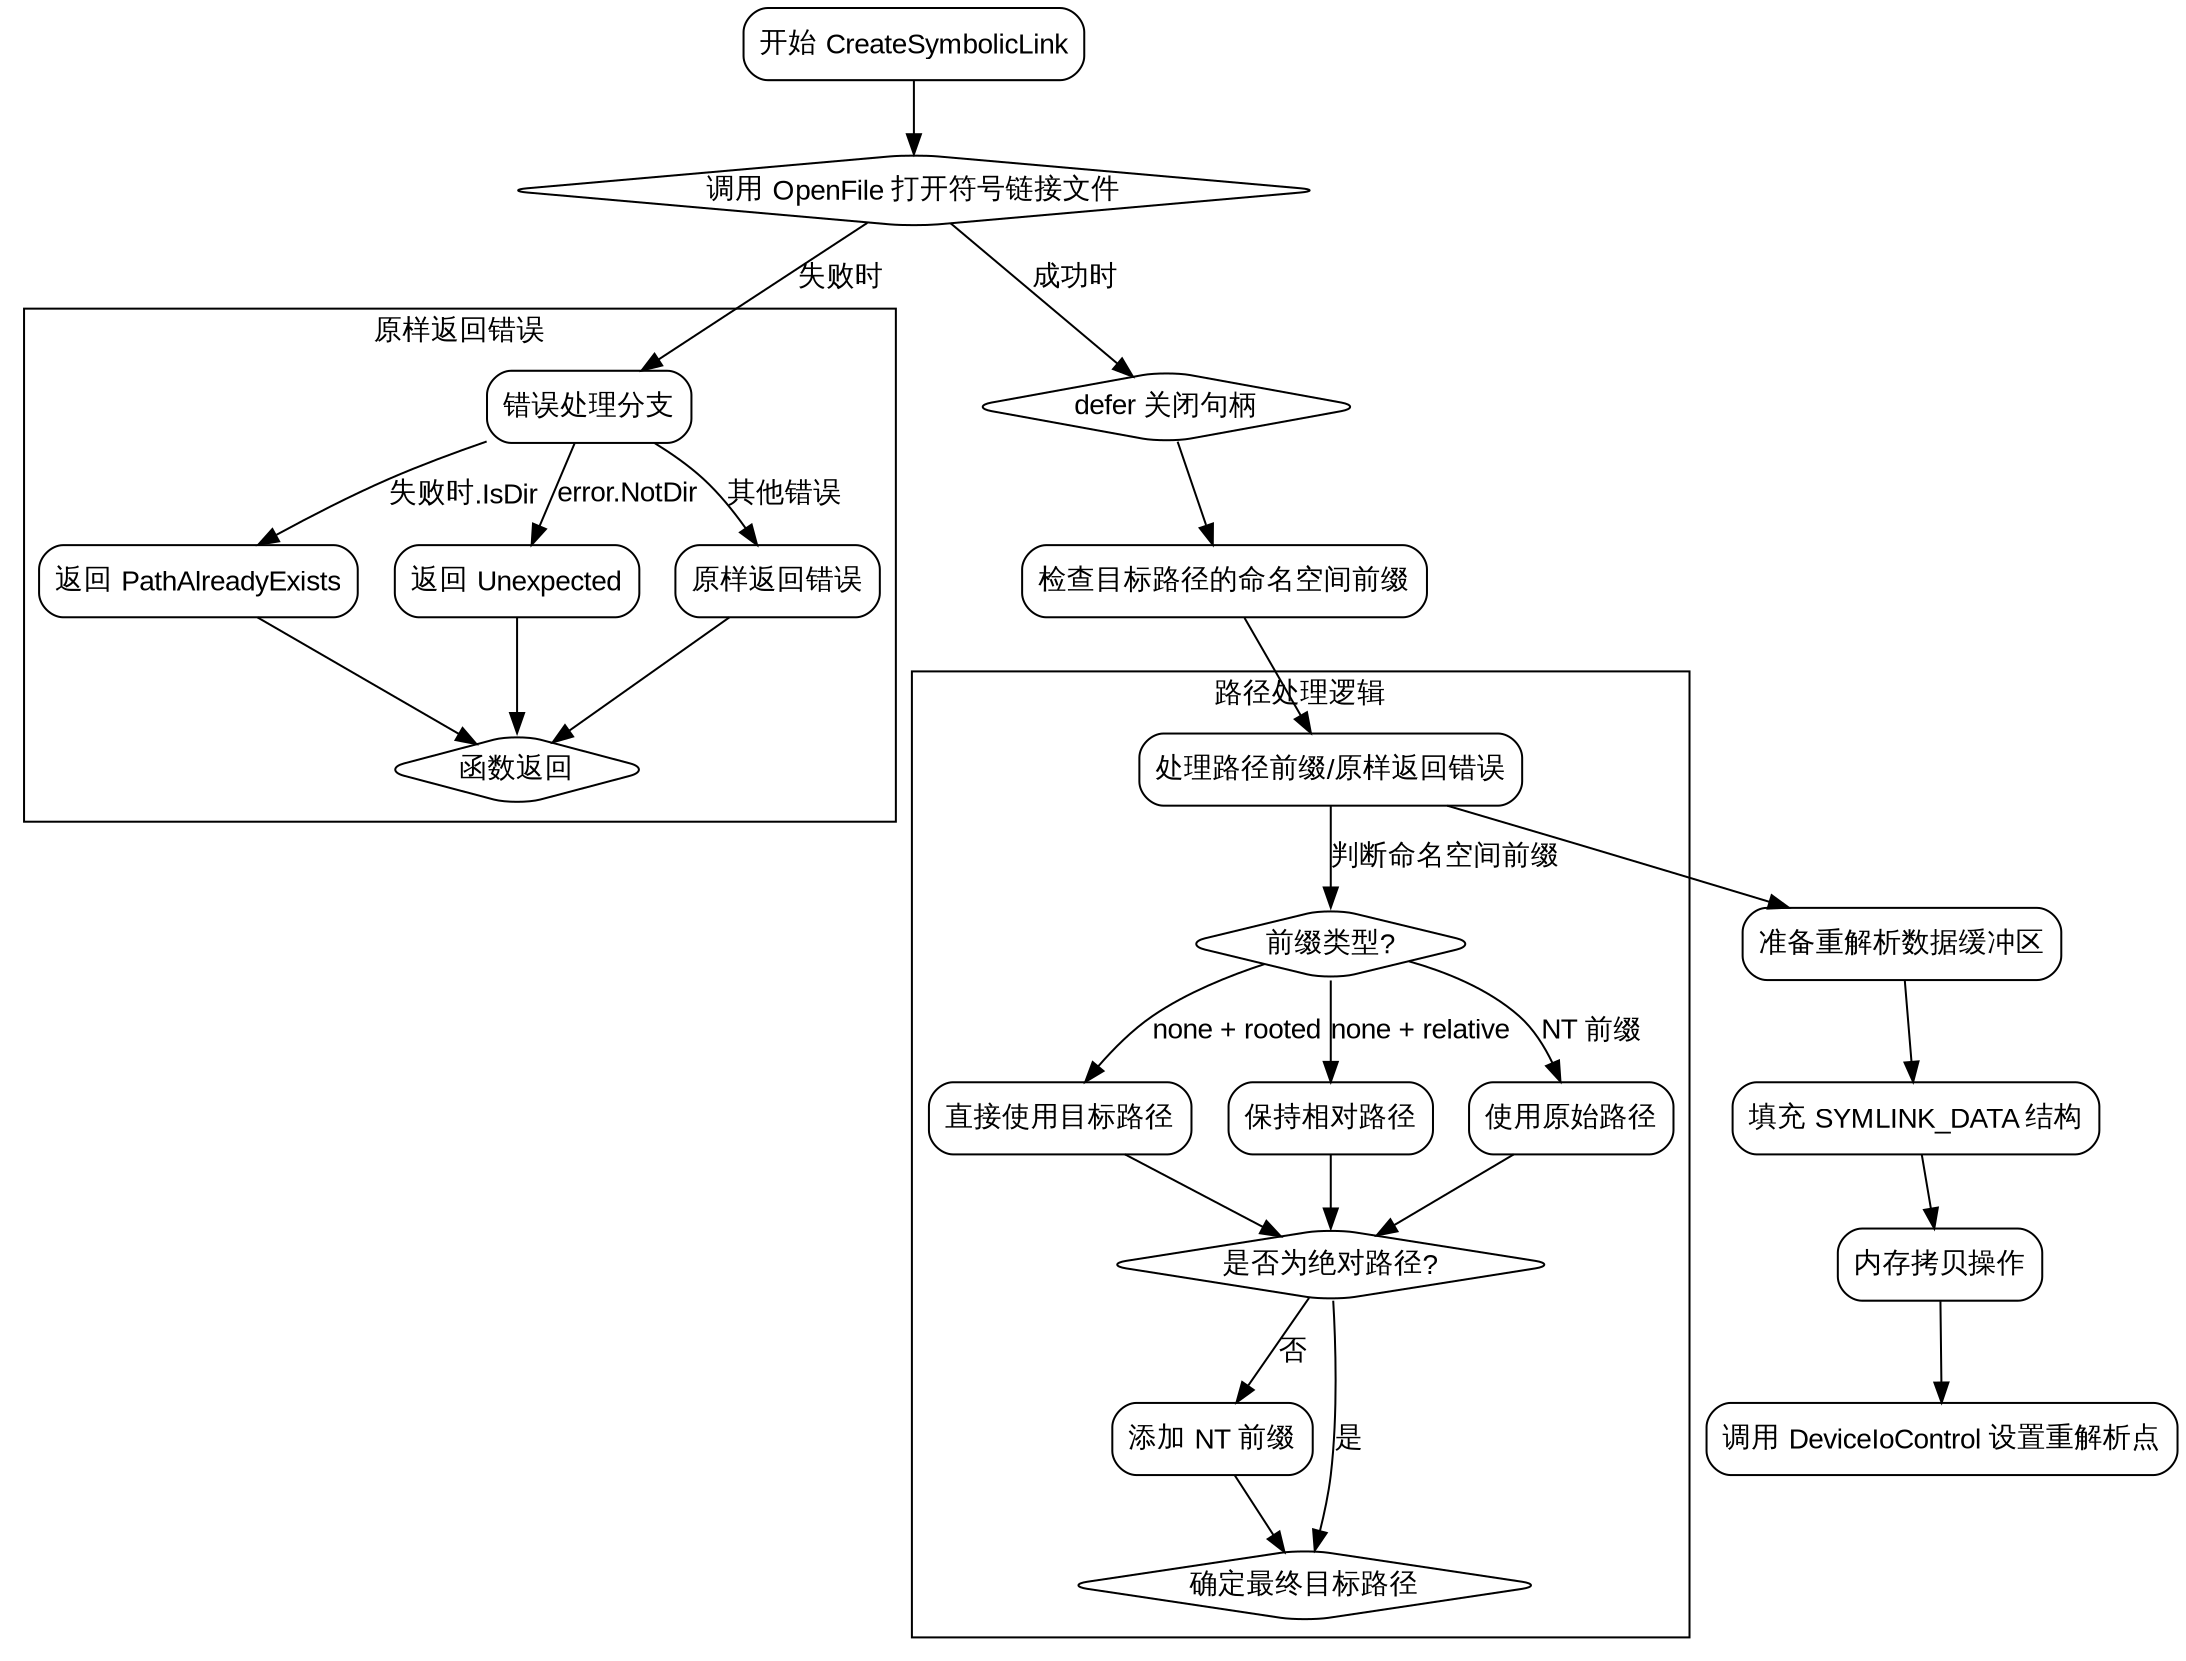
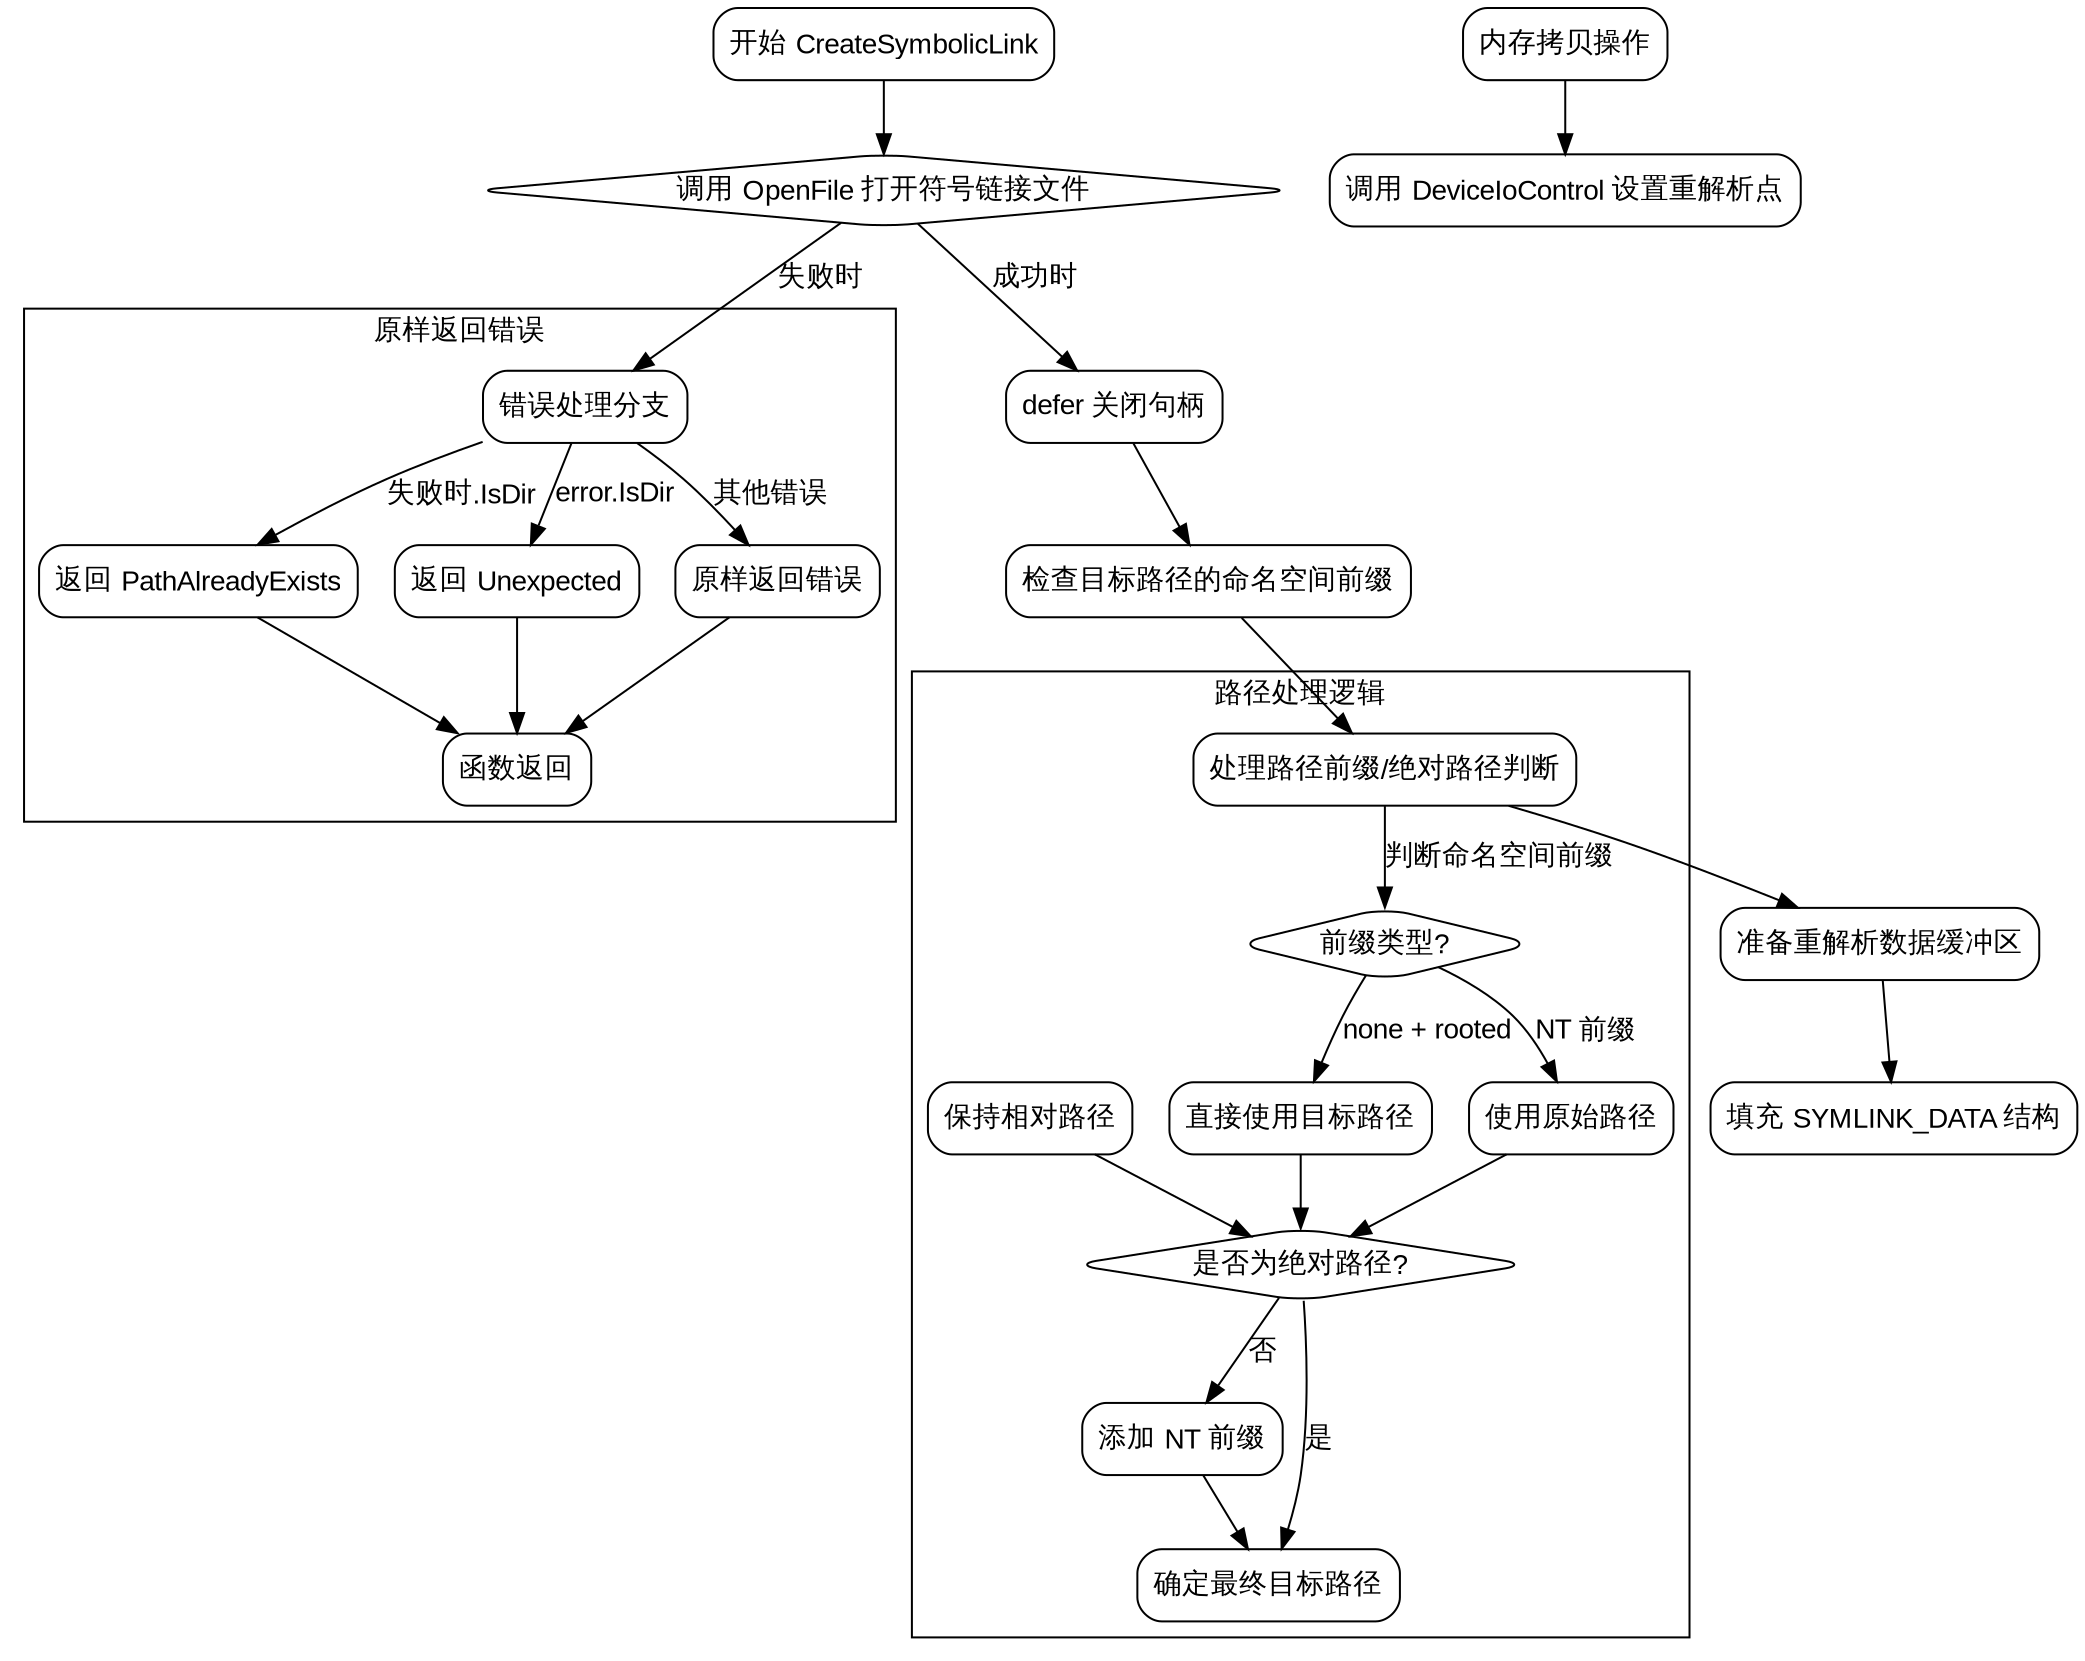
node "defer 关闭句柄": shape diamond -> box
edge "错误处理分支" -> "返回 Unexpected": label "error.NotDir" -> "error.IsDir"
node "函数返回": shape diamond -> box
node "处理路径前缀/原样返回错误": label "处理路径前缀/原样返回错误" -> "处理路径前缀/绝对路径判断"
edge "前缀类型?" -> "保持相对路径": removed, label "none + relative"
edge "填充 SYMLINK_DATA 结构" -> "内存拷贝操作": removed
node "确定最终目标路径": shape diamond -> box
